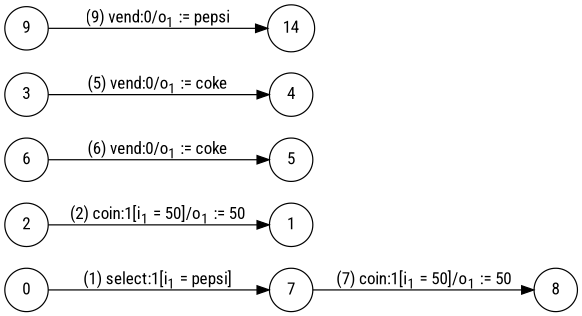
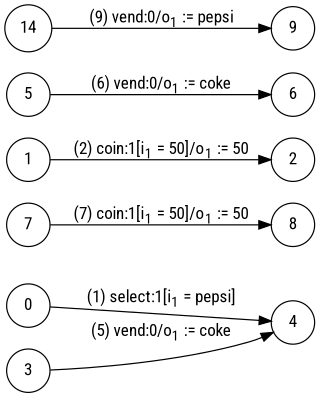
edge "9" -> "14": reversed
edge "6" -> "5": reversed
edge "2" -> "1": reversed
edge "0" -> "7": now "0" -> "4"
